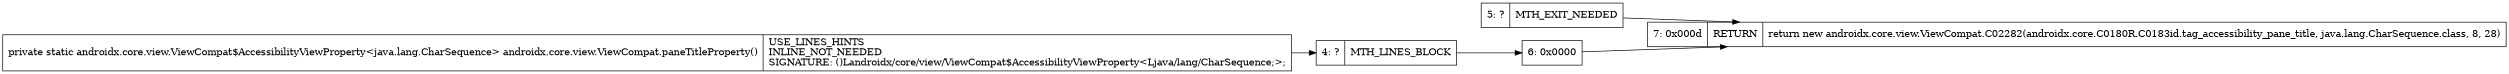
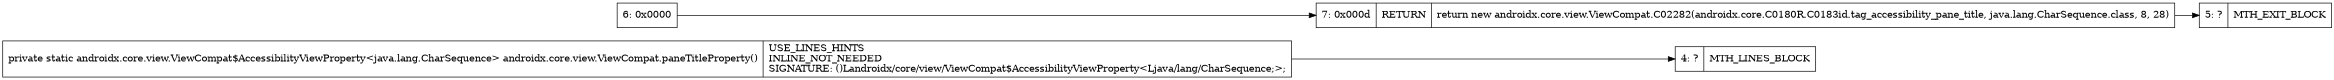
node "5: ?": text "MTH_EXIT_NEEDED" -> "MTH_EXIT_BLOCK"
edge "5: ?" -> "7: 0x000d": reversed
edge "4: ?" -> "6: 0x0000": removed
